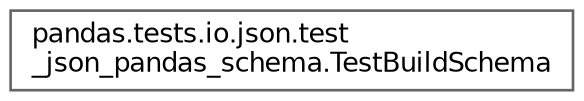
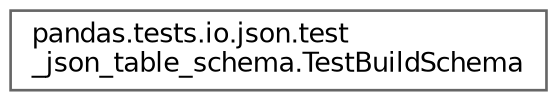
node "pandas.tests.io.json.test _json_pandas_schema.TestBuildSchema": label "pandas.tests.io.json.test _json_pandas_schema.TestBuildSchema" -> "pandas.tests.io.json.test _json_table_schema.TestBuildSchema"
